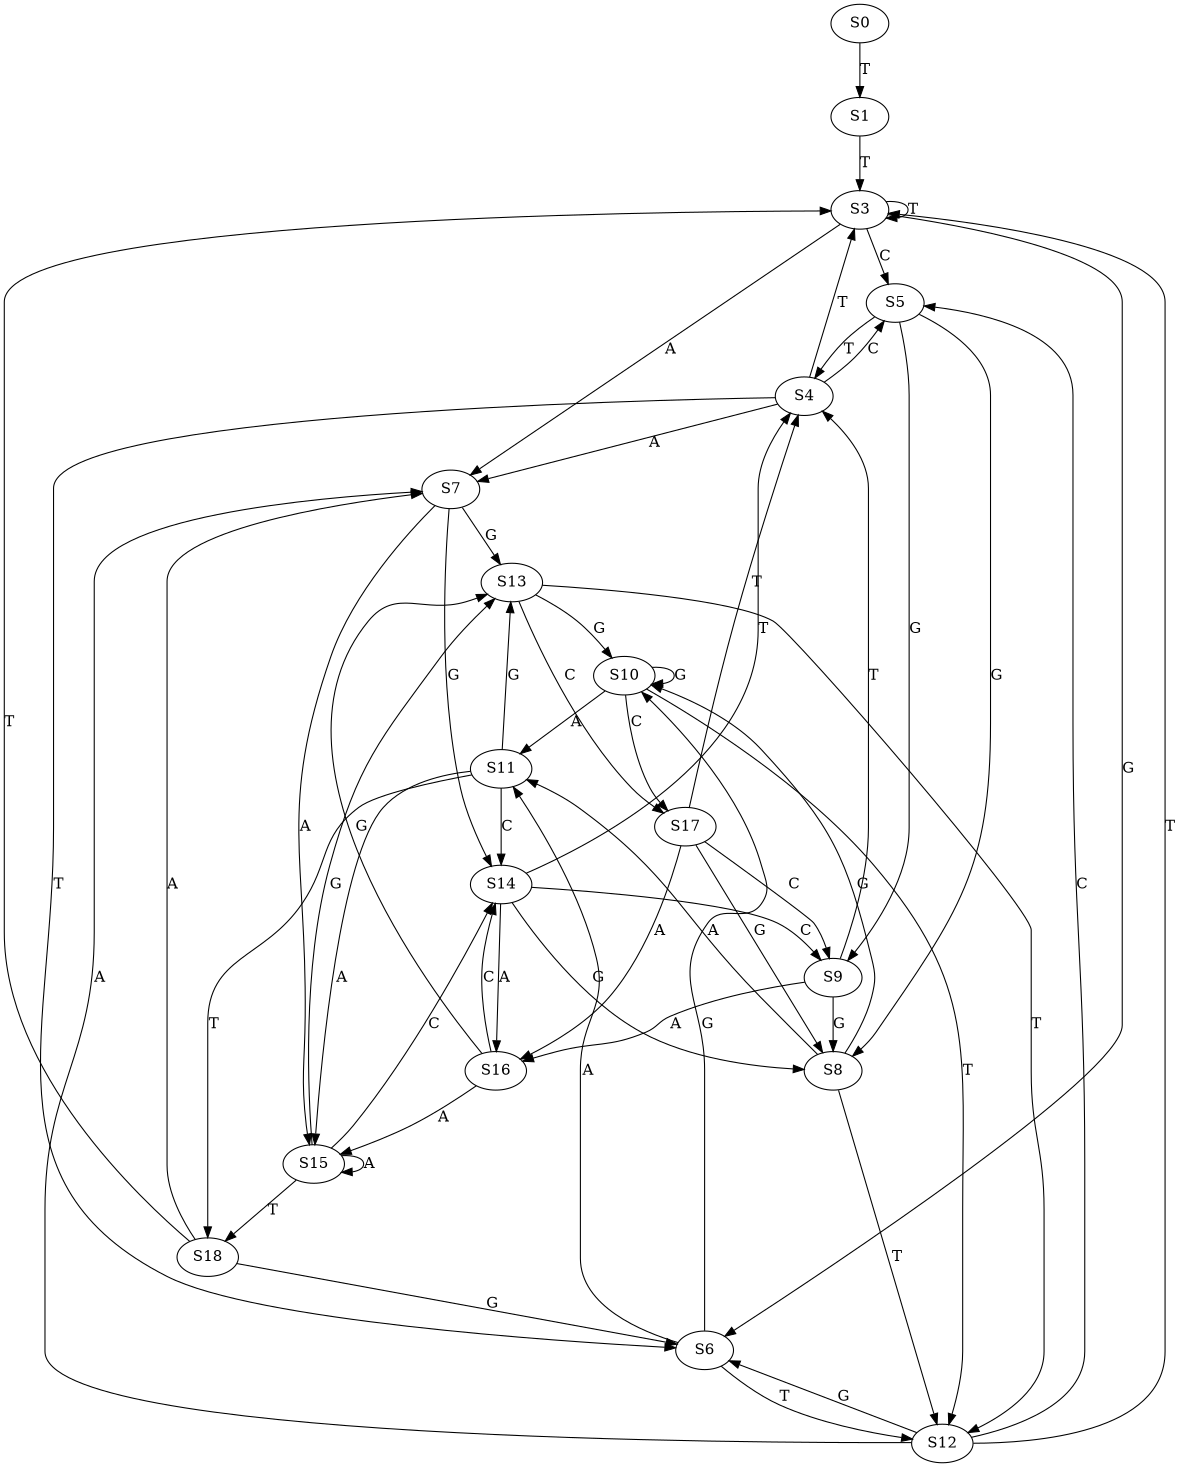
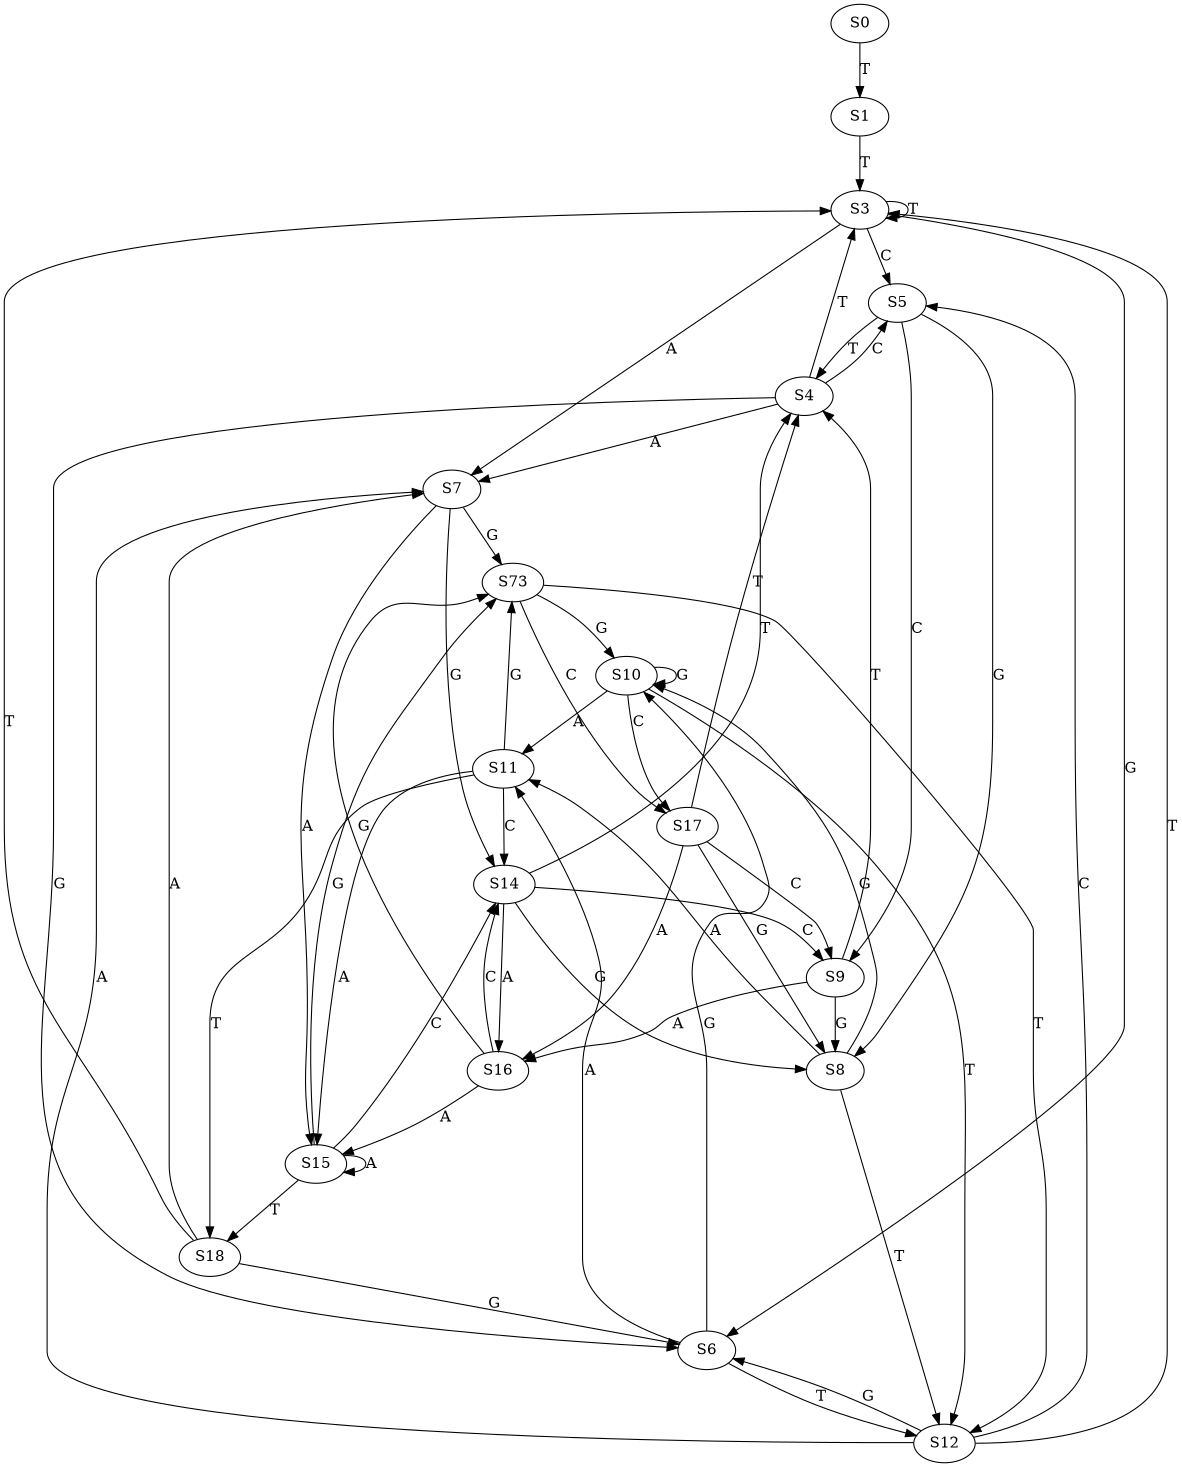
node "S13": label "S13" -> "S73"
edge "S5" -> "S9": label "G" -> "C"
edge "S4" -> "S6": label "T" -> "G"
